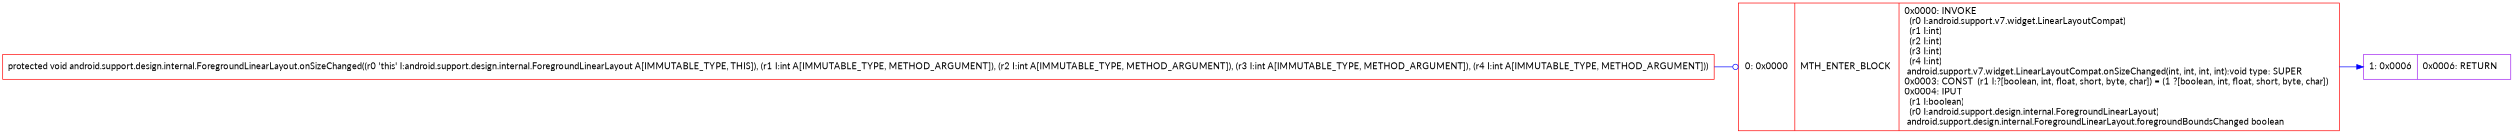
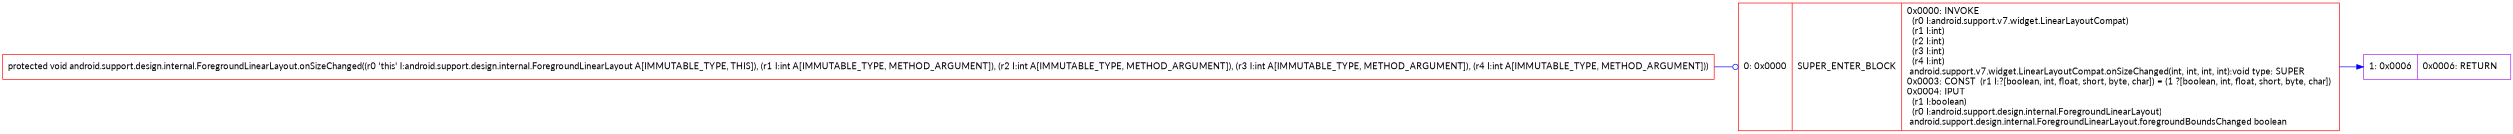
node "0: 0x0000": text "MTH_ENTER_BLOCK" -> "SUPER_ENTER_BLOCK"
